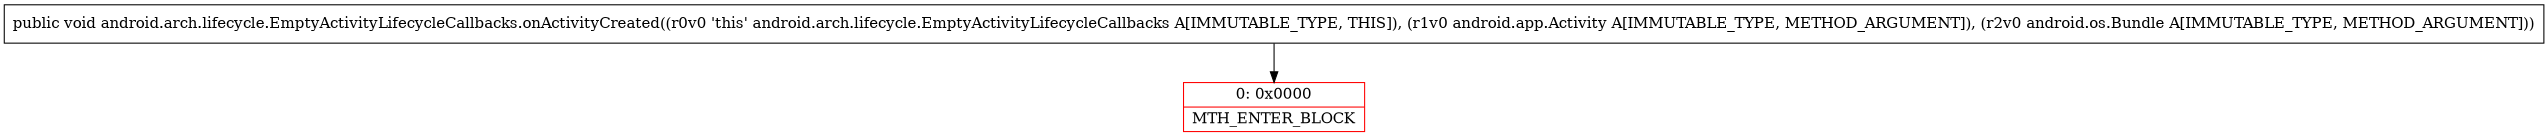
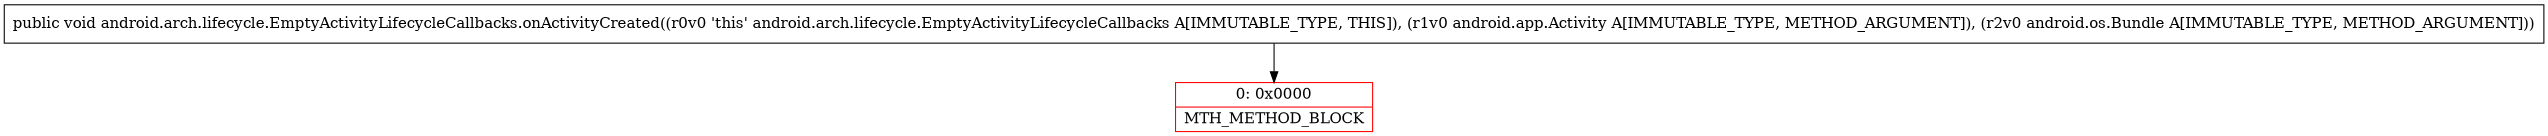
node "0: 0x0000": text "MTH_ENTER_BLOCK" -> "MTH_METHOD_BLOCK"
